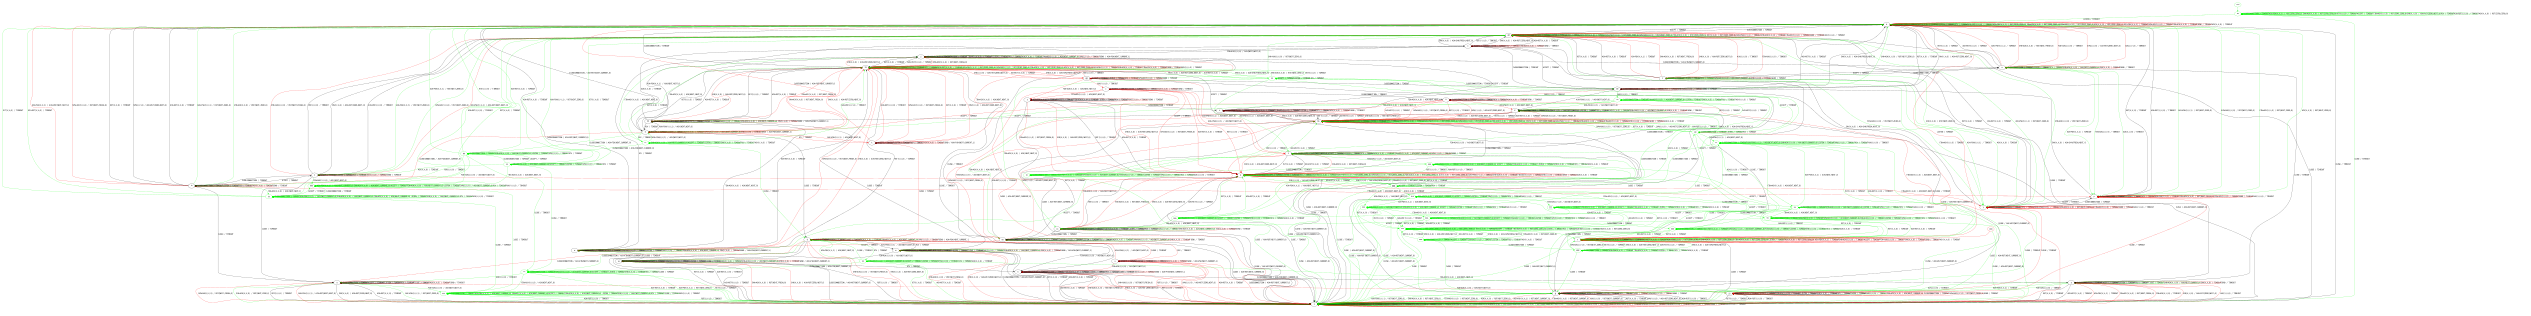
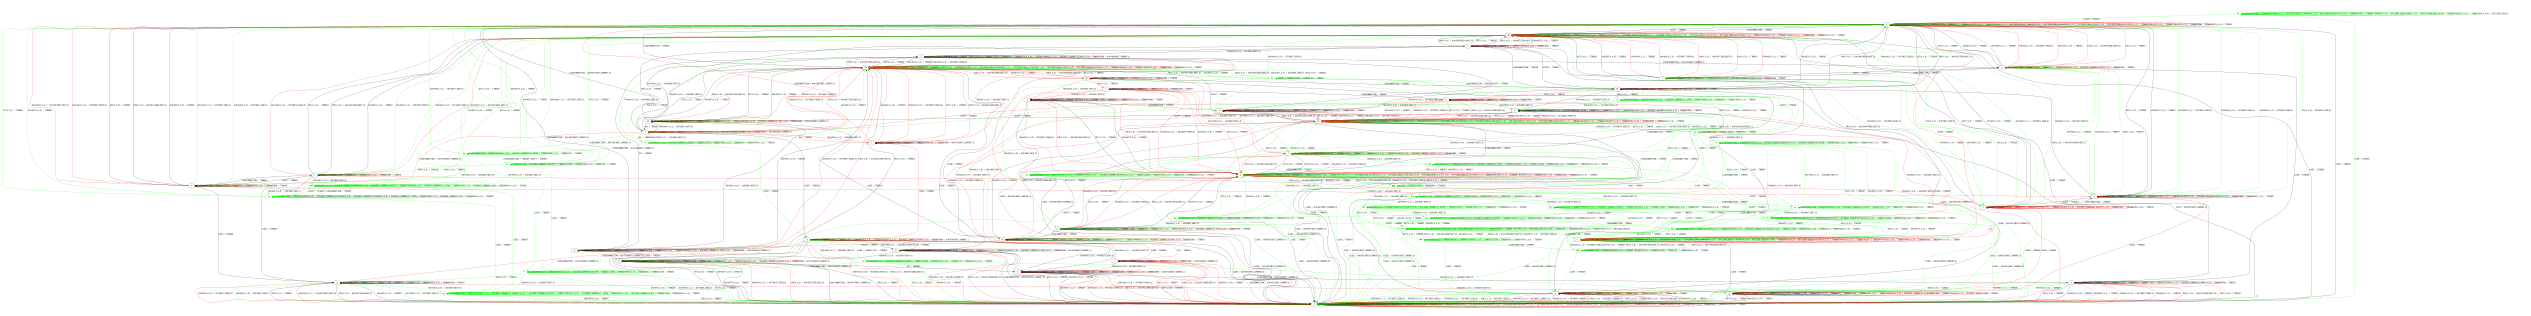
node "nnn": removed
edge "ggg" -> "hhh": removed, label "ACK(V,V,0) / TIMEOUT"
